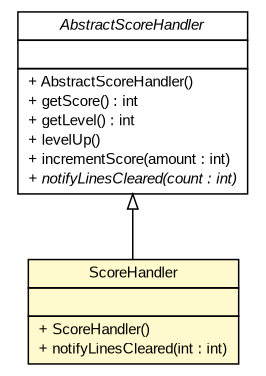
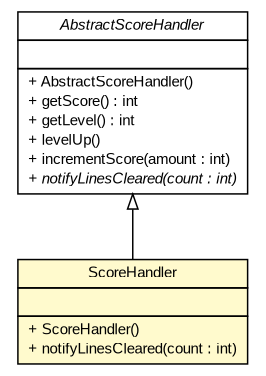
node "ScoreHandler": text "+ notifyLinesCleared(int : int)" -> "+ notifyLinesCleared(count : int)"
